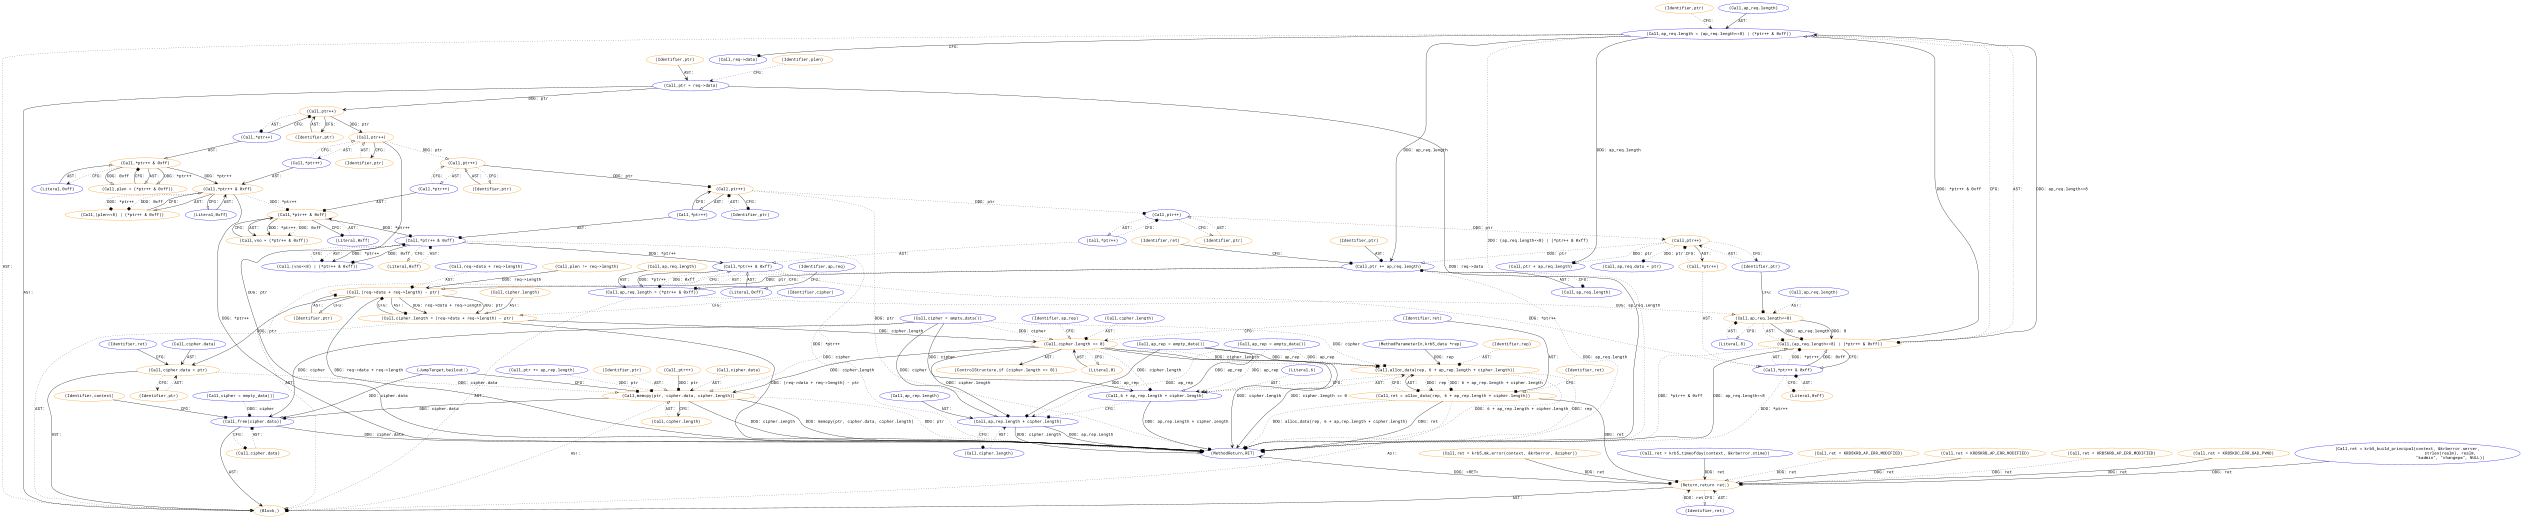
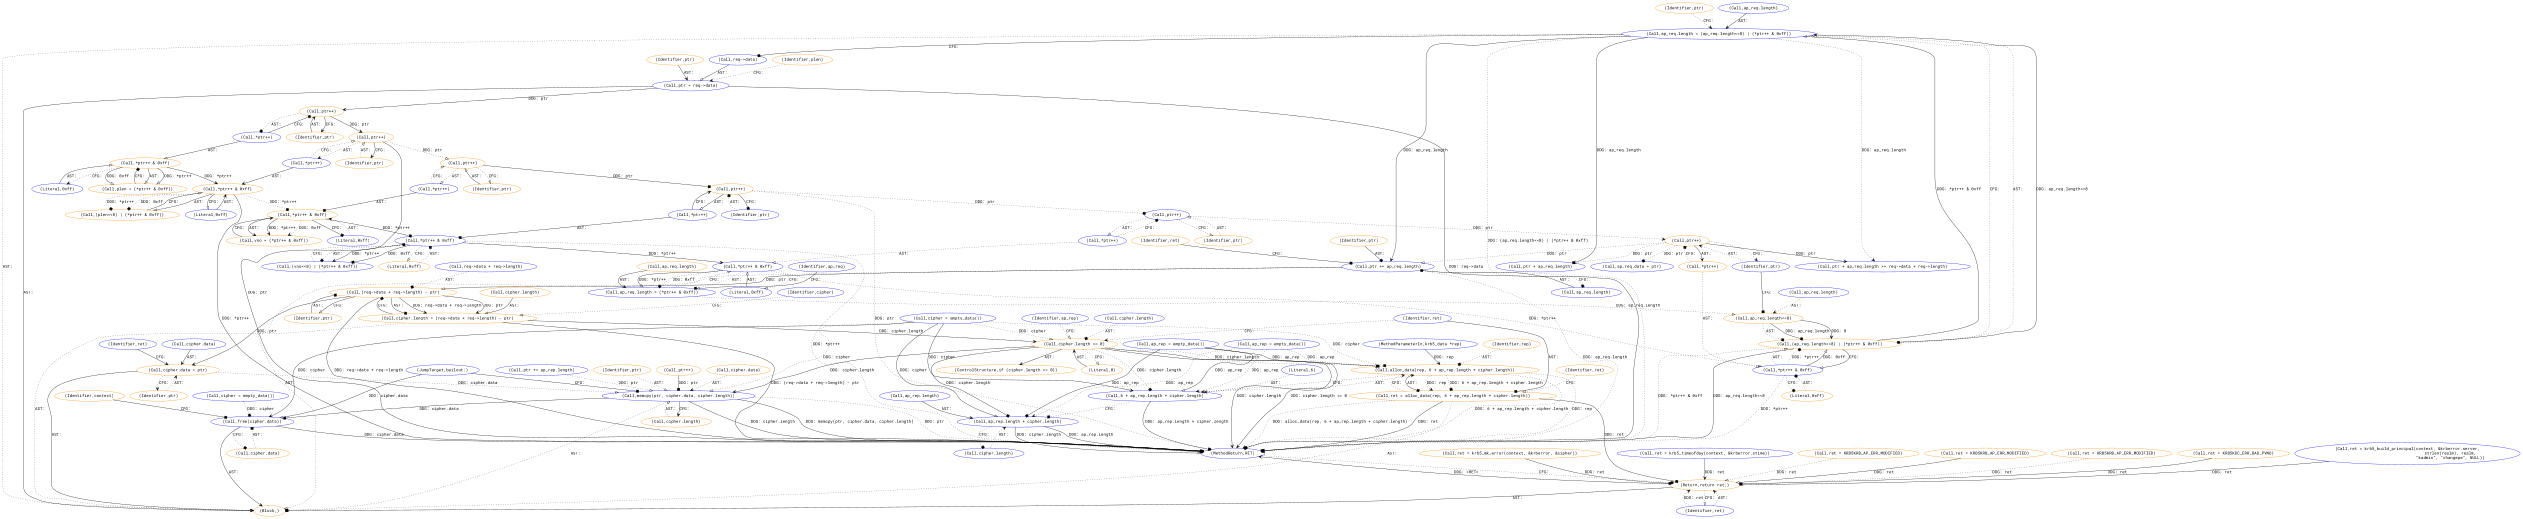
edge "(Call,req->data)" -> "(Call,ptr = req->data)": added, label "AST:"
node "(Call,plen != req->length)": removed
node "(Call,ptr + ap_req.length >= req->data + req->length)": added
node "(Literal,8)": removed
edge "(Call,ptr += ap_rep.length)" -> "(Call,memcpy(ptr, cipher.data, cipher.length))": arrowhead box -> onormal
edge "(Call,ap_req.length = (*ptr++ & 0xff))" -> "(Block,)": removed, label "AST:"
node "(Call,memcpy(ptr, cipher.data, cipher.length))": color darkorange -> blue
edge "(MethodReturn,RET)" -> "(Return,return ret;)": added, label "CFG:"
